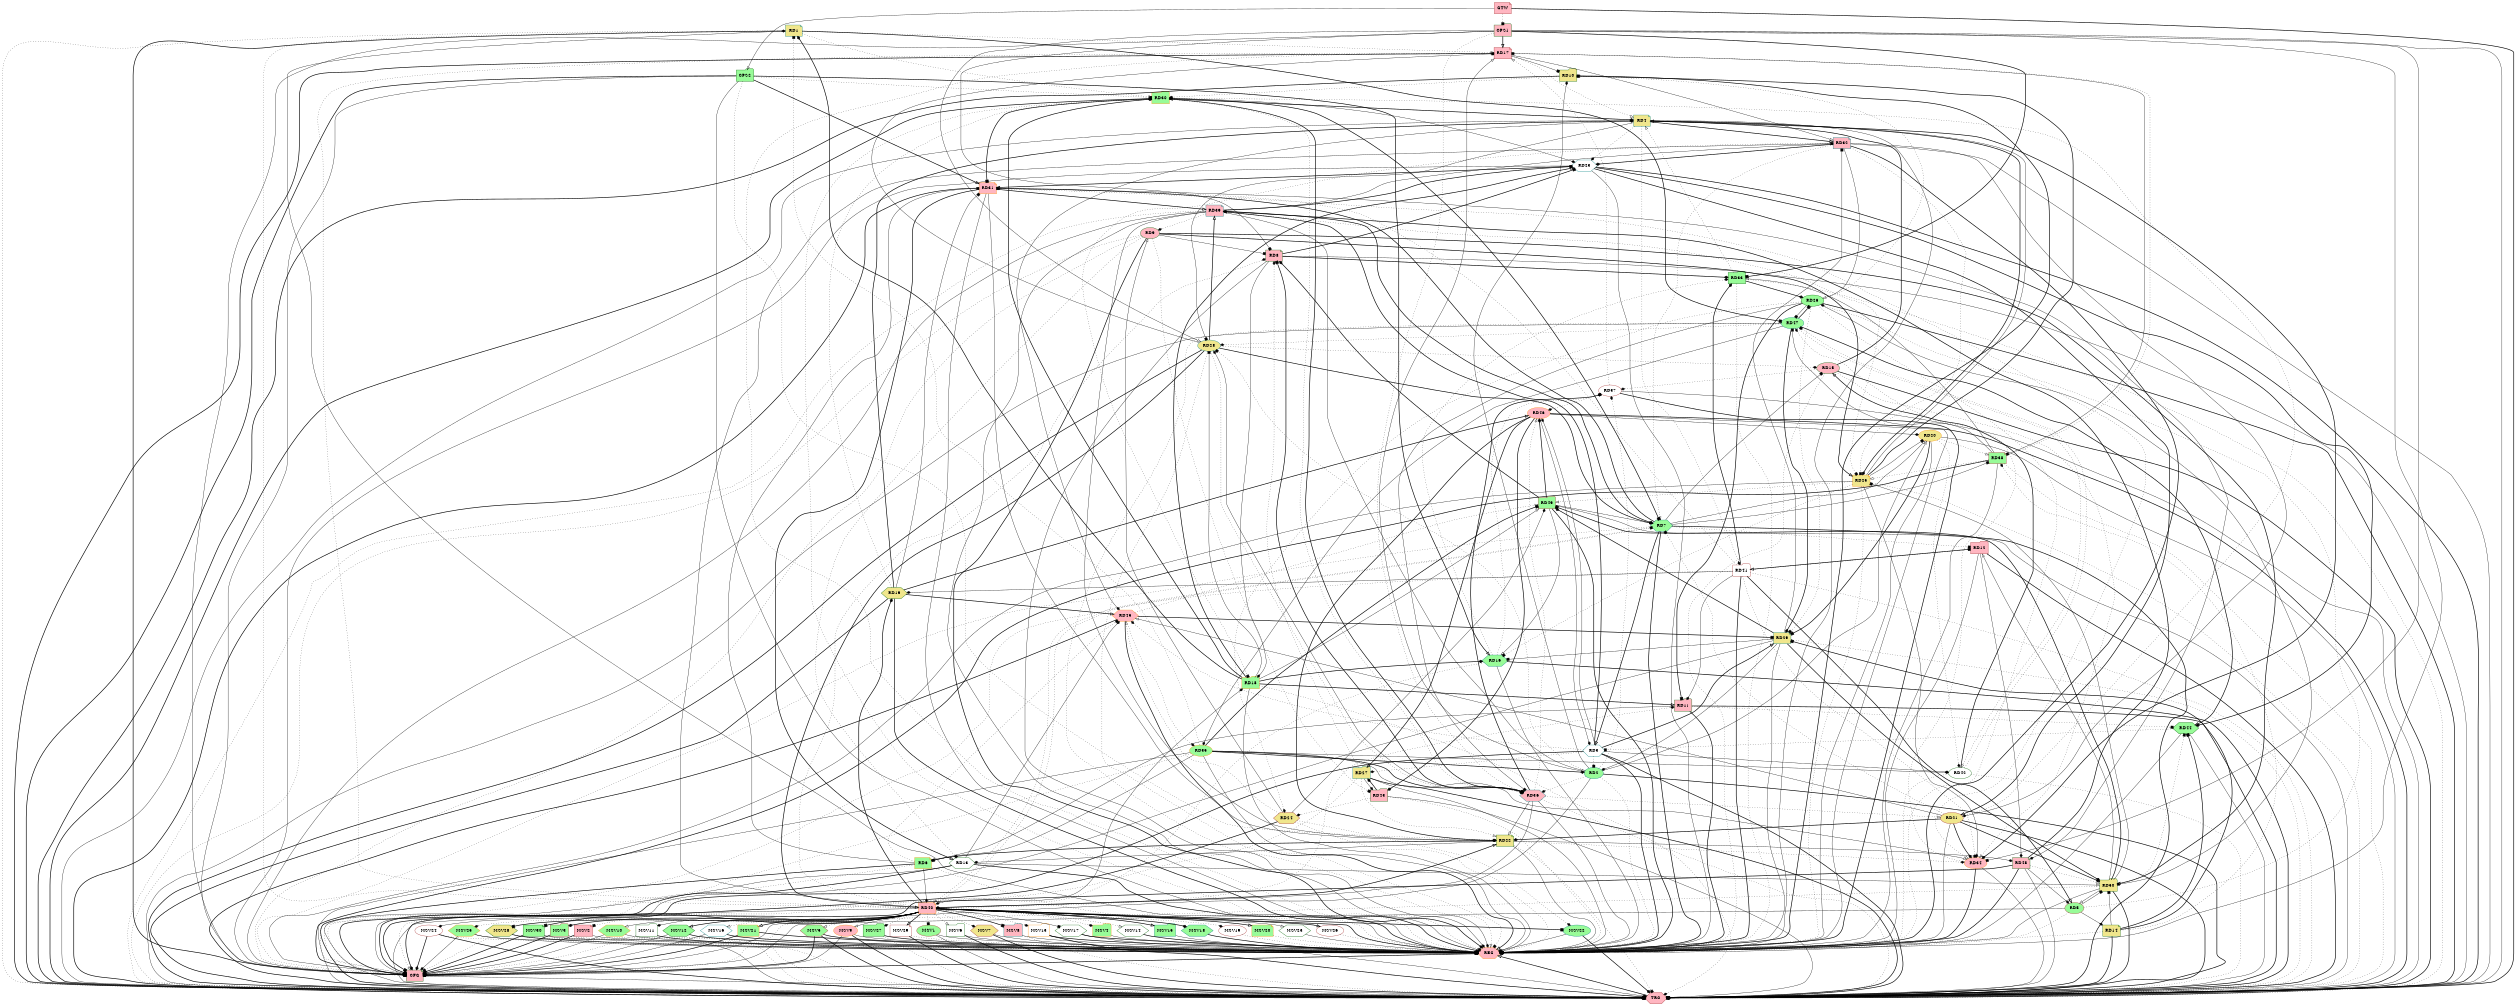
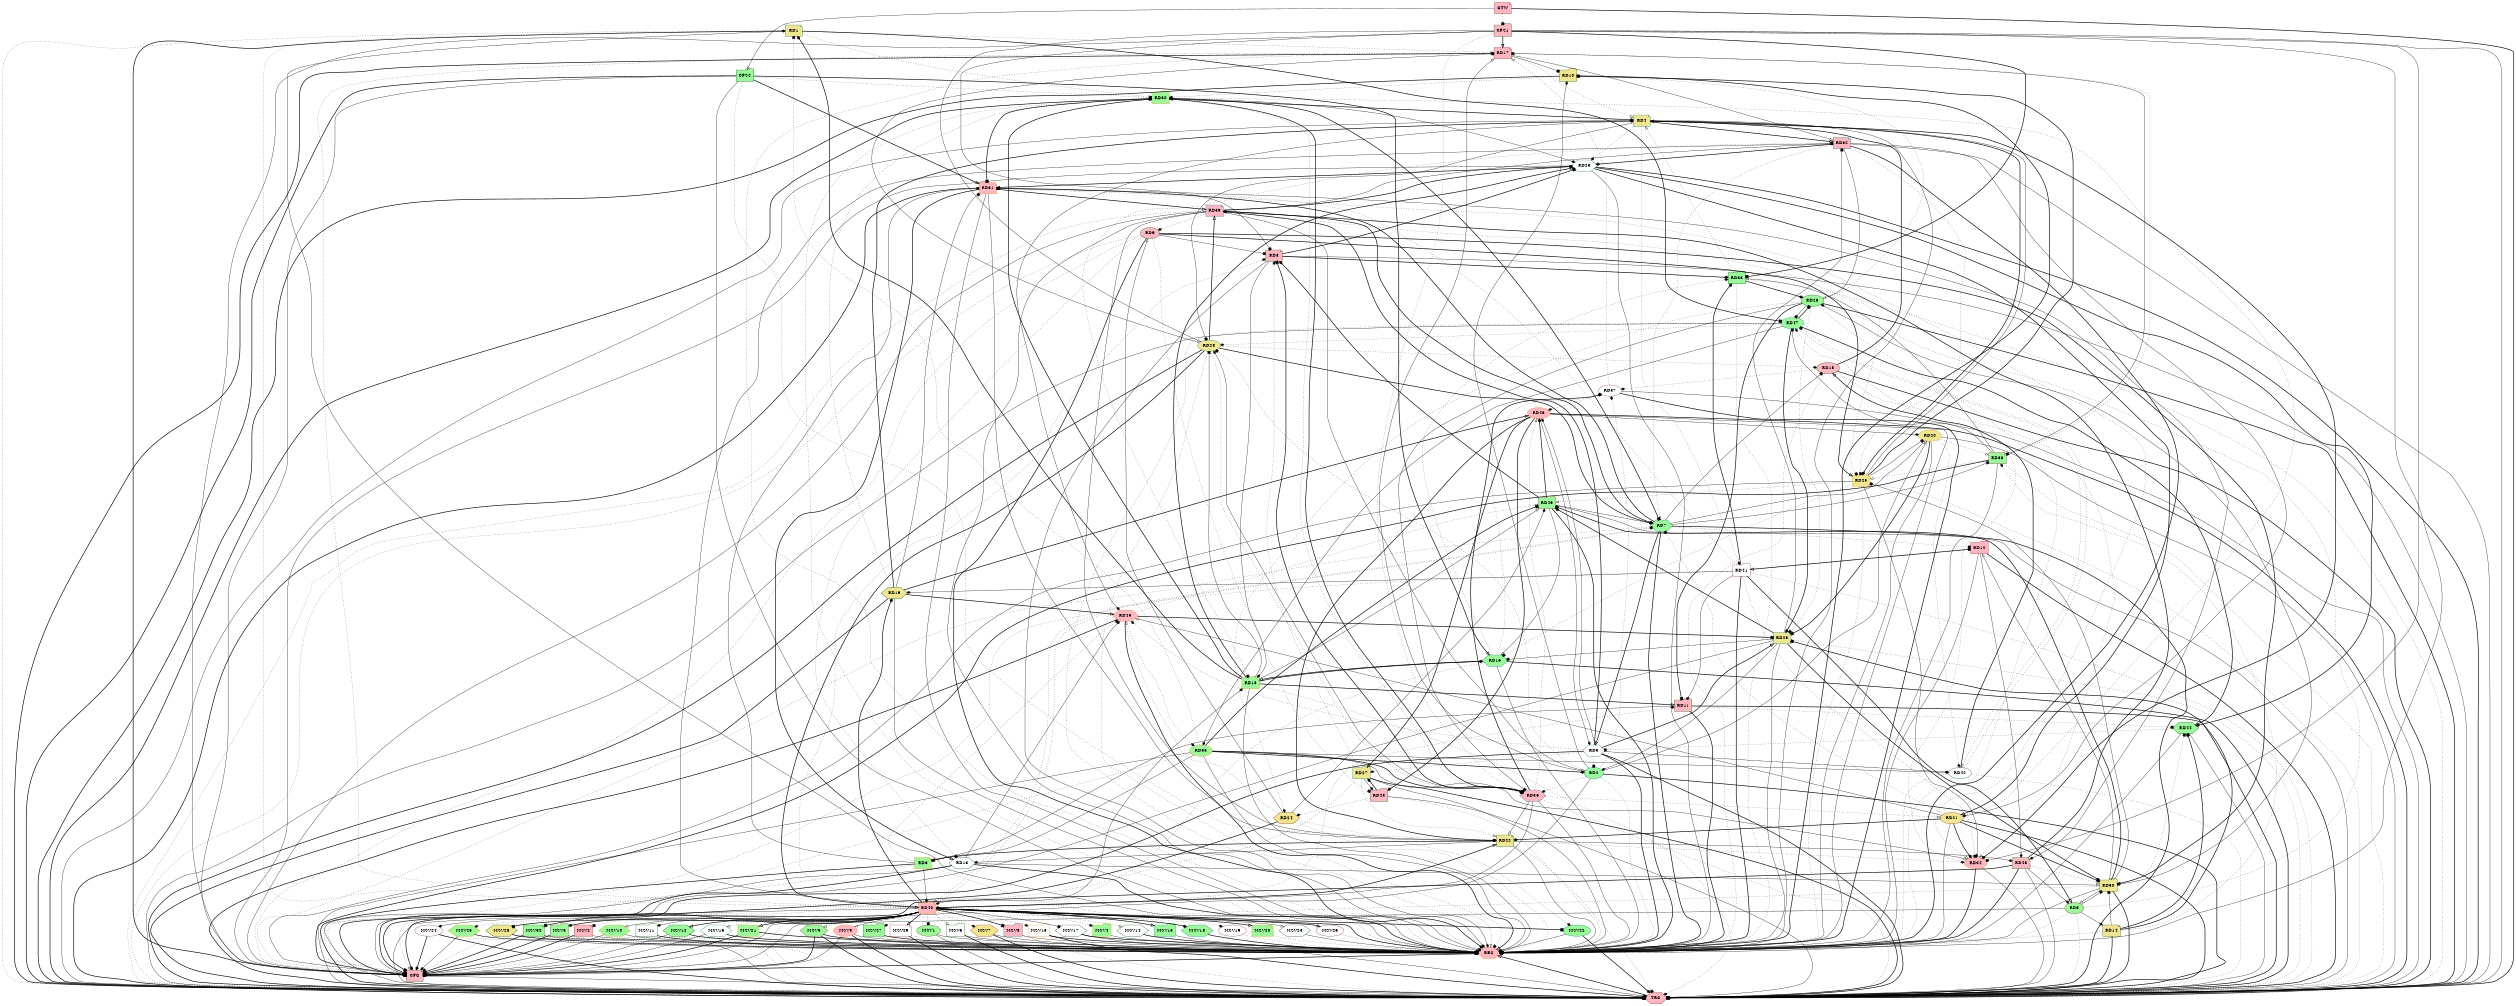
edge "RD16" -> "RD18": added
edge "RD19" -> "REG": style bold -> solid
edge "RD5" -> "TRC": added
